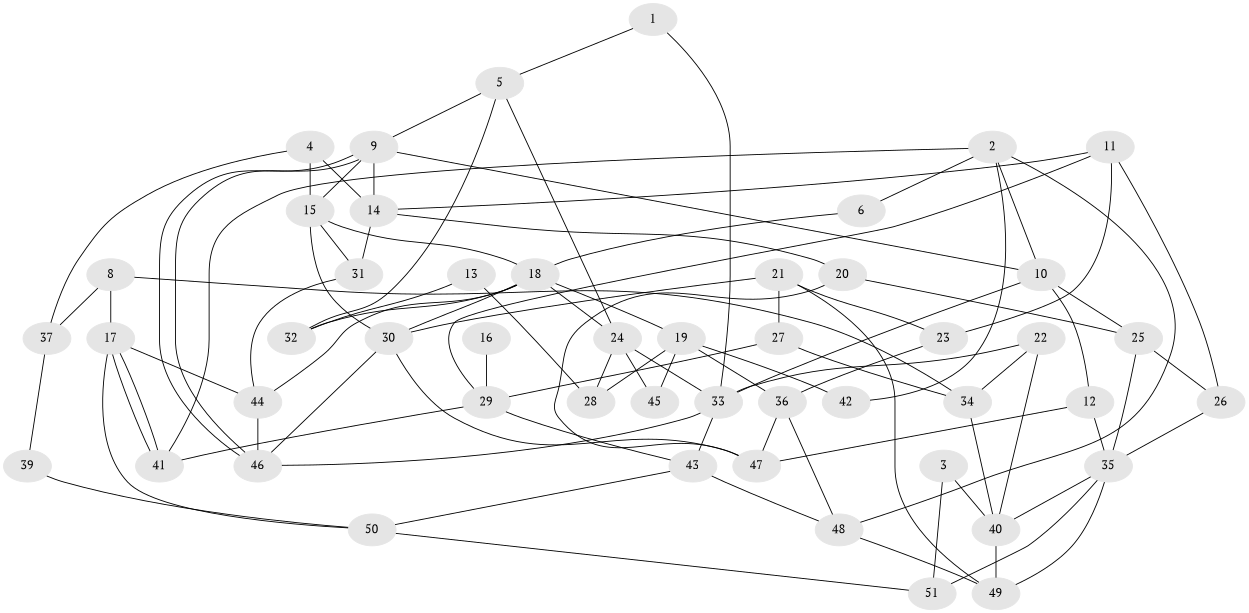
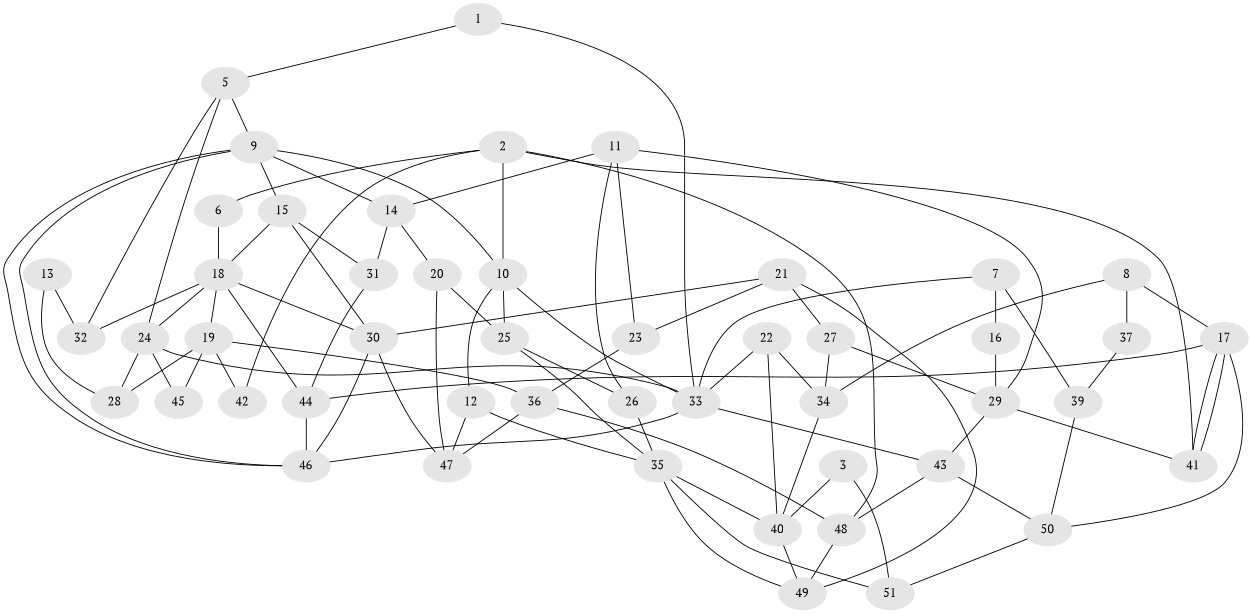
node "4": removed
node "7": added
